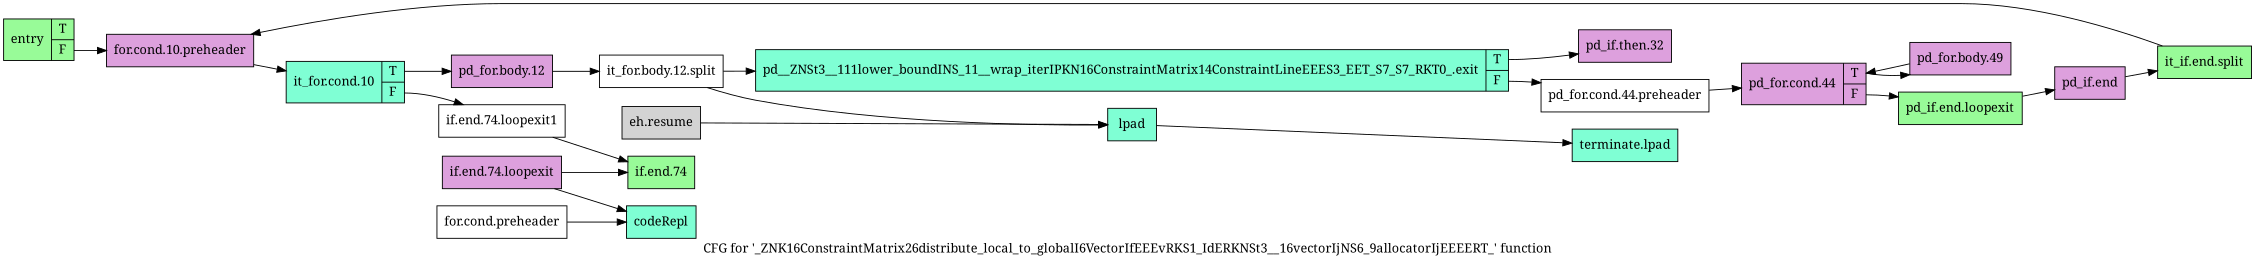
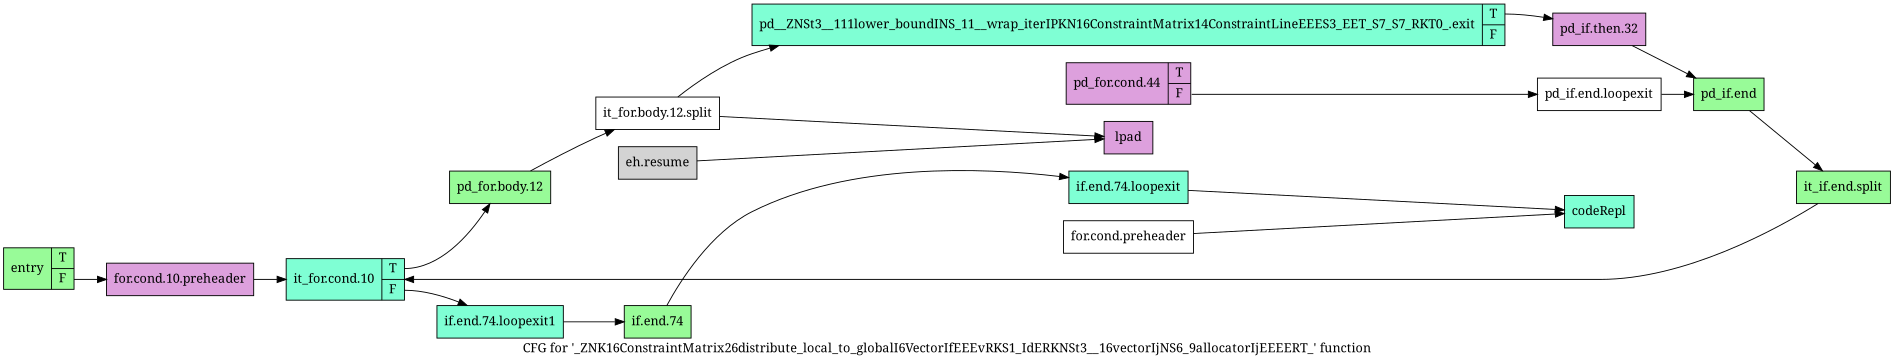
edge "it_if.end.split" -> "for.cond.10.preheader": now "it_if.end.split" -> "it_for.cond.10"
node "pd_for.body.49": removed
edge "pd_if.then.32" -> "pd_if.end": added
node "pd_for.body.12": fillcolor plum -> palegreen
node "pd_if.end": fillcolor plum -> palegreen
node "pd_for.cond.44.preheader": removed
node "pd_if.end.loopexit": fillcolor palegreen -> white
node "if.end.74.loopexit1": fillcolor white -> aquamarine
node "lpad": fillcolor aquamarine -> plum
node "terminate.lpad": removed
node "if.end.74.loopexit": fillcolor plum -> aquamarine
edge "if.end.74.loopexit" -> "if.end.74": reversed
